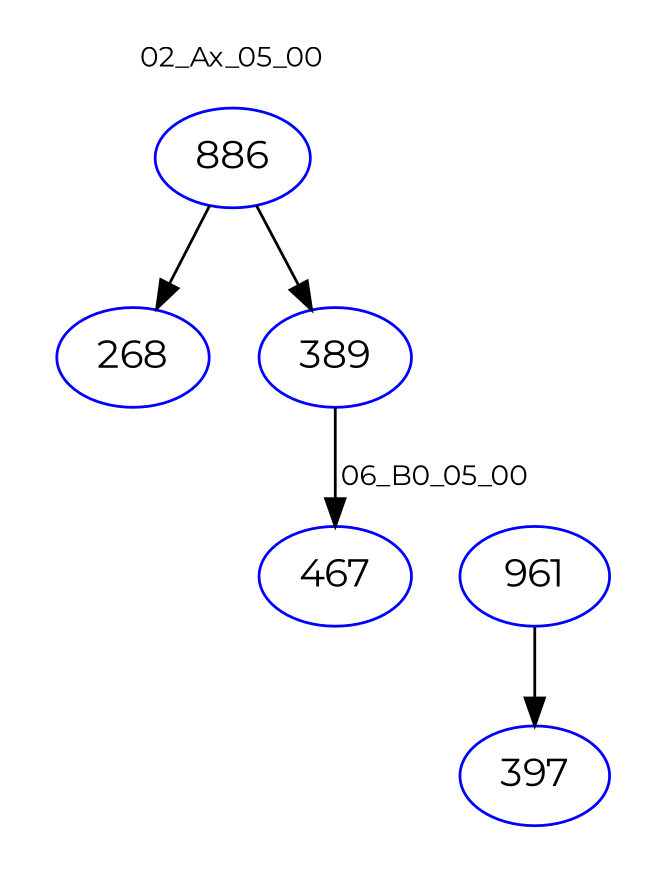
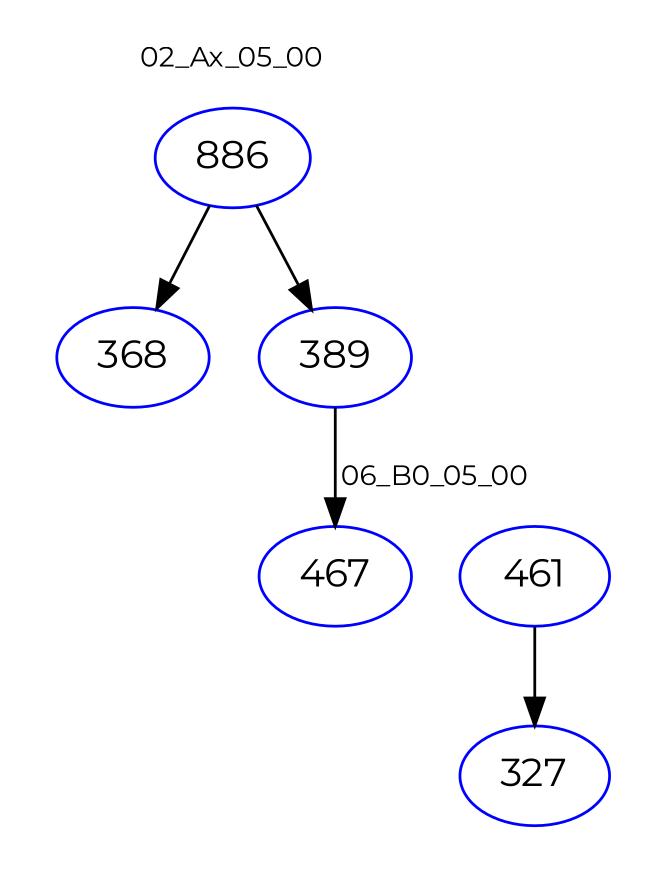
node "268": label "268" -> "368"
node "961": label "961" -> "461"
node "397": label "397" -> "327"
